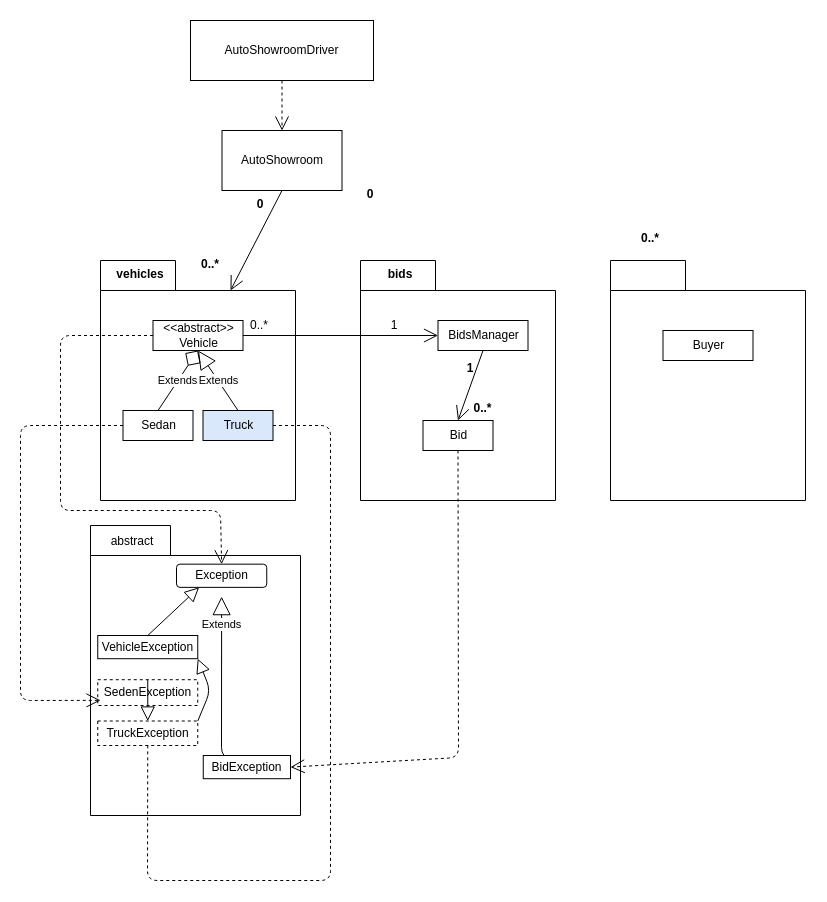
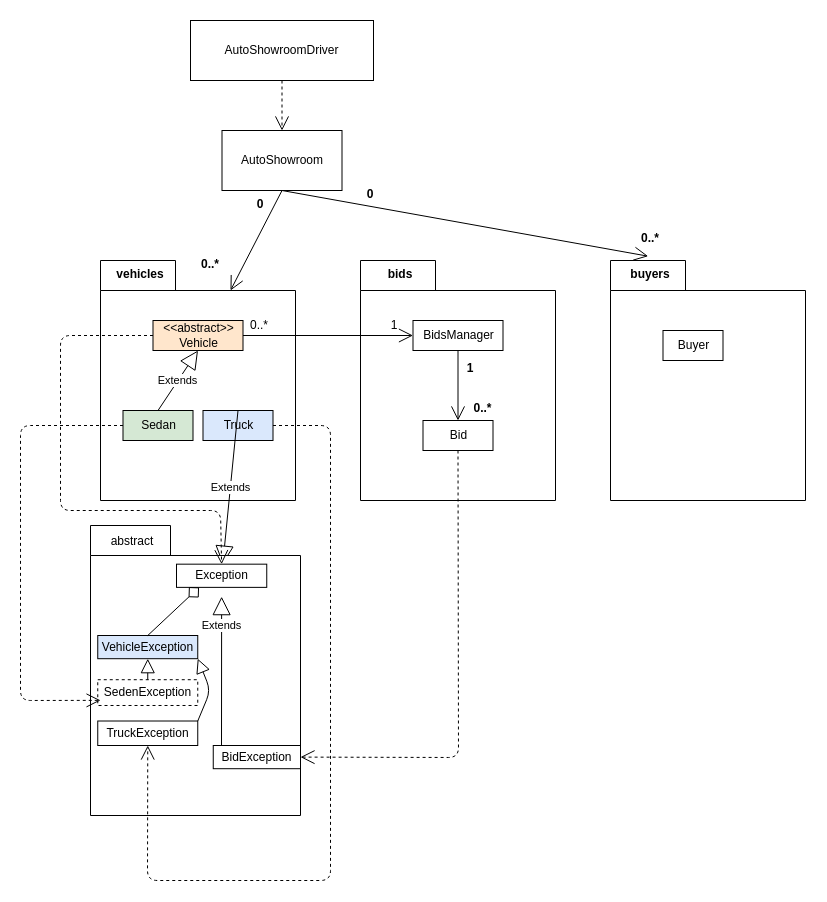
edge "AutoShowroom" -> "buyers": added
node "buyers": added
node "<<abstract>> Vehicle": fillcolor #ffffff -> #ffe6cc
node "BidsManager": moved (483, 336) -> (458, 336)
node "Buyer": size 90x30 -> 60x30
edge "Sedan" -> "<<abstract>> Vehicle": arrowhead diamond -> block
edge "Truck" -> "<<abstract>> Vehicle": now "Truck" -> "Exception"
node "Sedan": fillcolor #ffffff -> #d5e8d4
node "Exception": shape rounded rectangle -> rectangle
edge "VehicleException" -> "Exception": arrowhead block -> diamond
node "VehicleException": fillcolor #ffffff -> #dae8fc
edge "SedenException" -> "TruckException": now "SedenException" -> "VehicleException"
node "TruckException": style dashed -> solid
edge "Truck" -- "TruckException": arrowhead none -> open
node "BidException": moved (247, 767) -> (257, 757)
